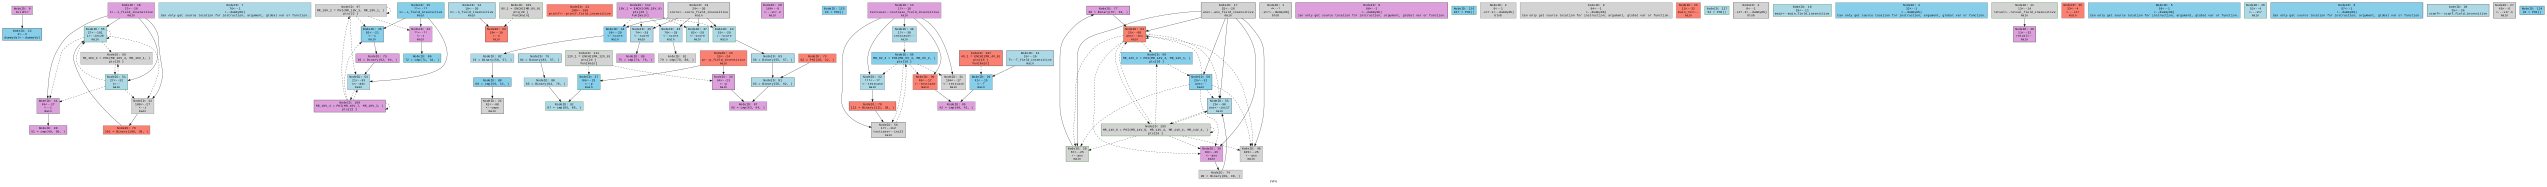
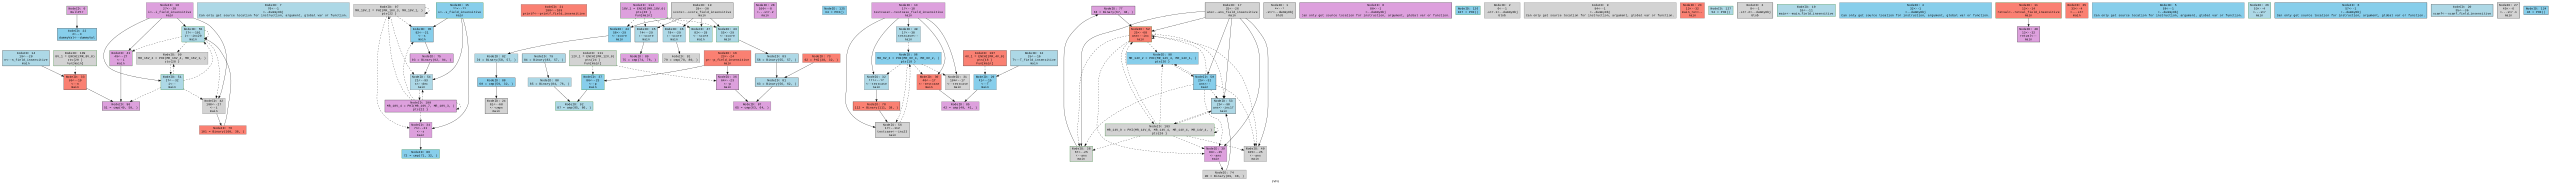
node "NodeID: 11": fillcolor lightgrey -> salmon
edge "NodeID: 50" -> "NodeID: 98": added
edge "NodeID: 51" -> "NodeID: 41": now "NodeID: 51" -> "NodeID: 90"
edge "NodeID: 33" -> "NodeID: 90": added
edge "NodeID: 100" -> "NodeID: 34": added
